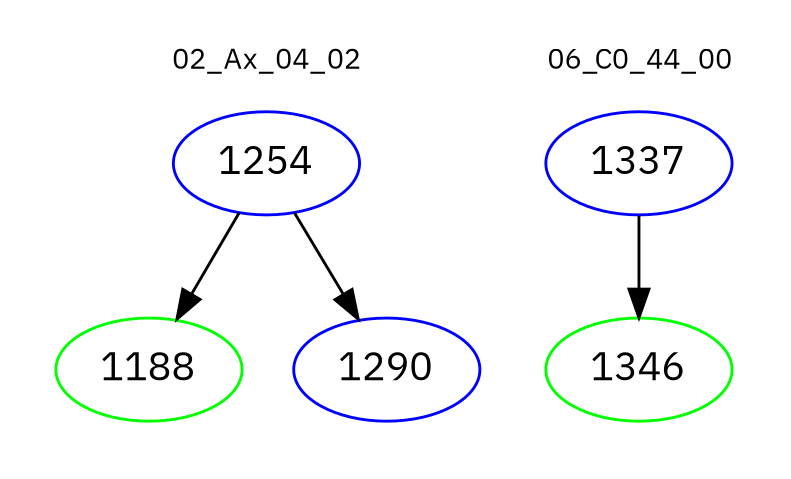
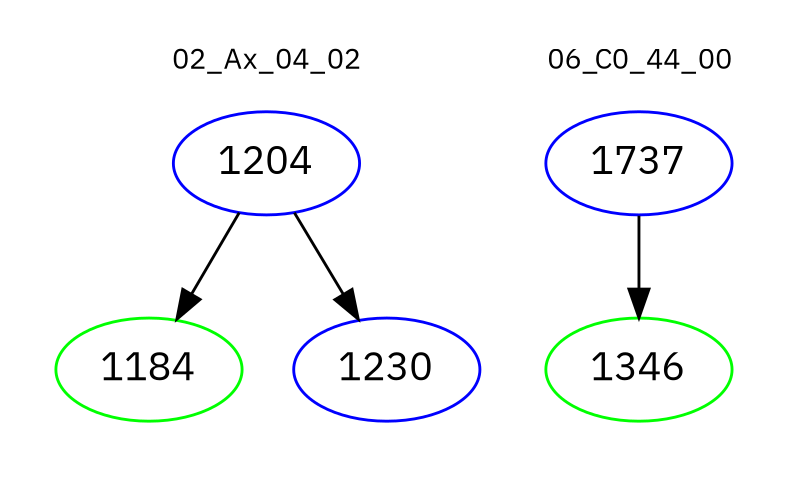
node "1254": label "1254" -> "1204"
node "1337": label "1337" -> "1737"
node "1188": label "1188" -> "1184"
node "1290": label "1290" -> "1230"
